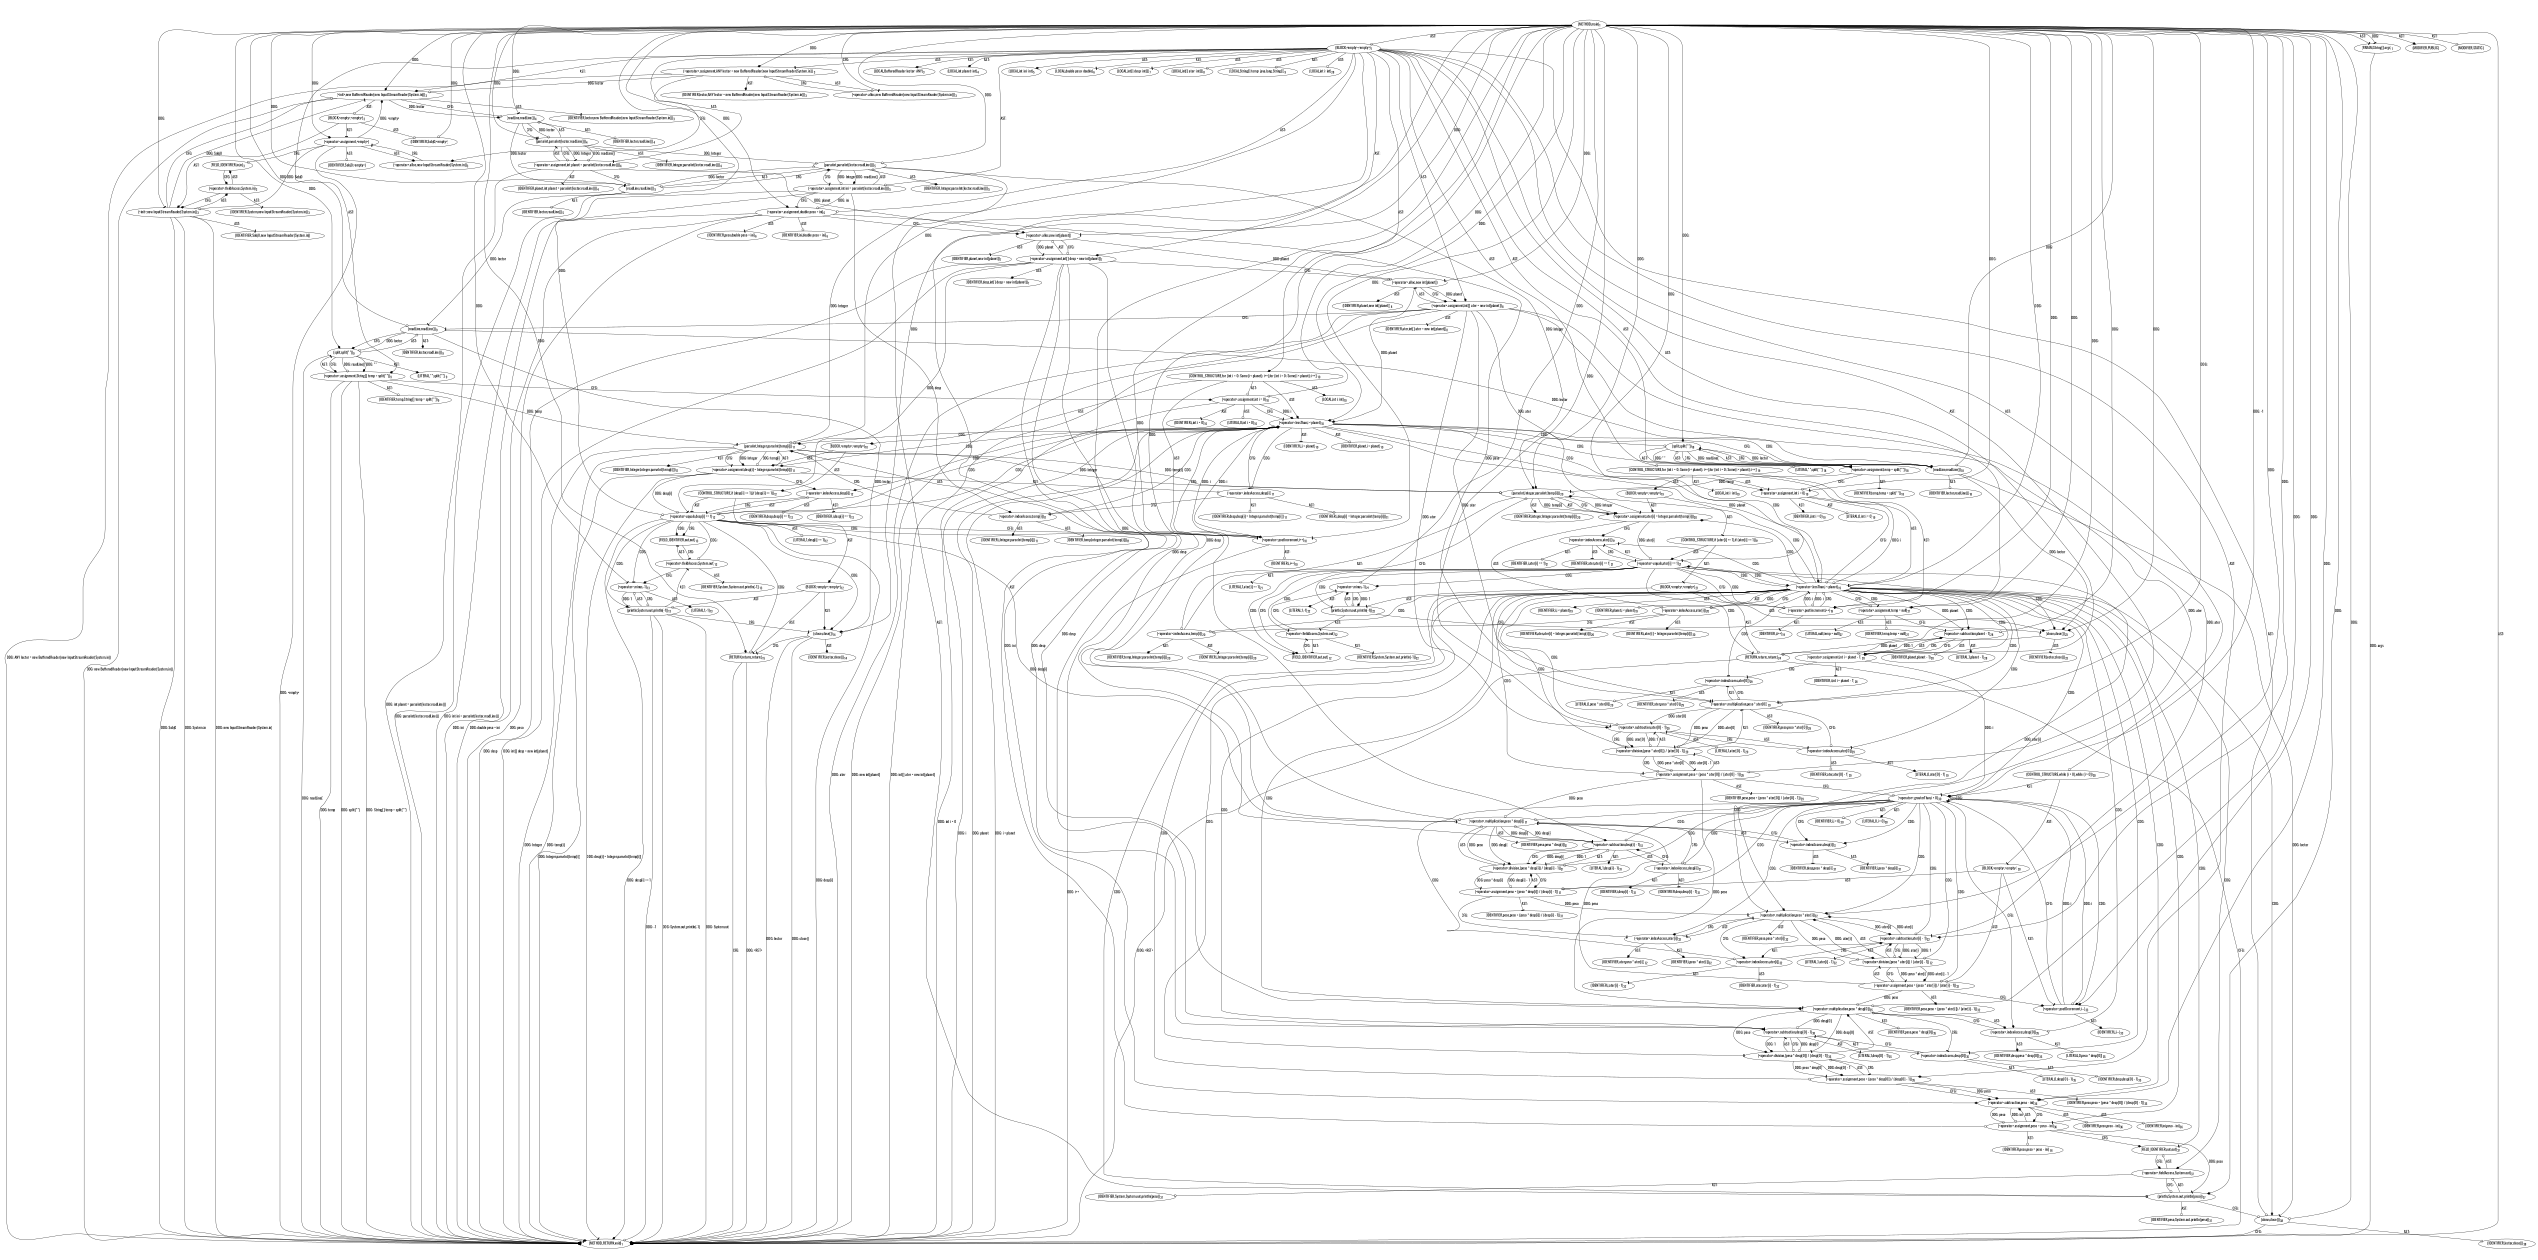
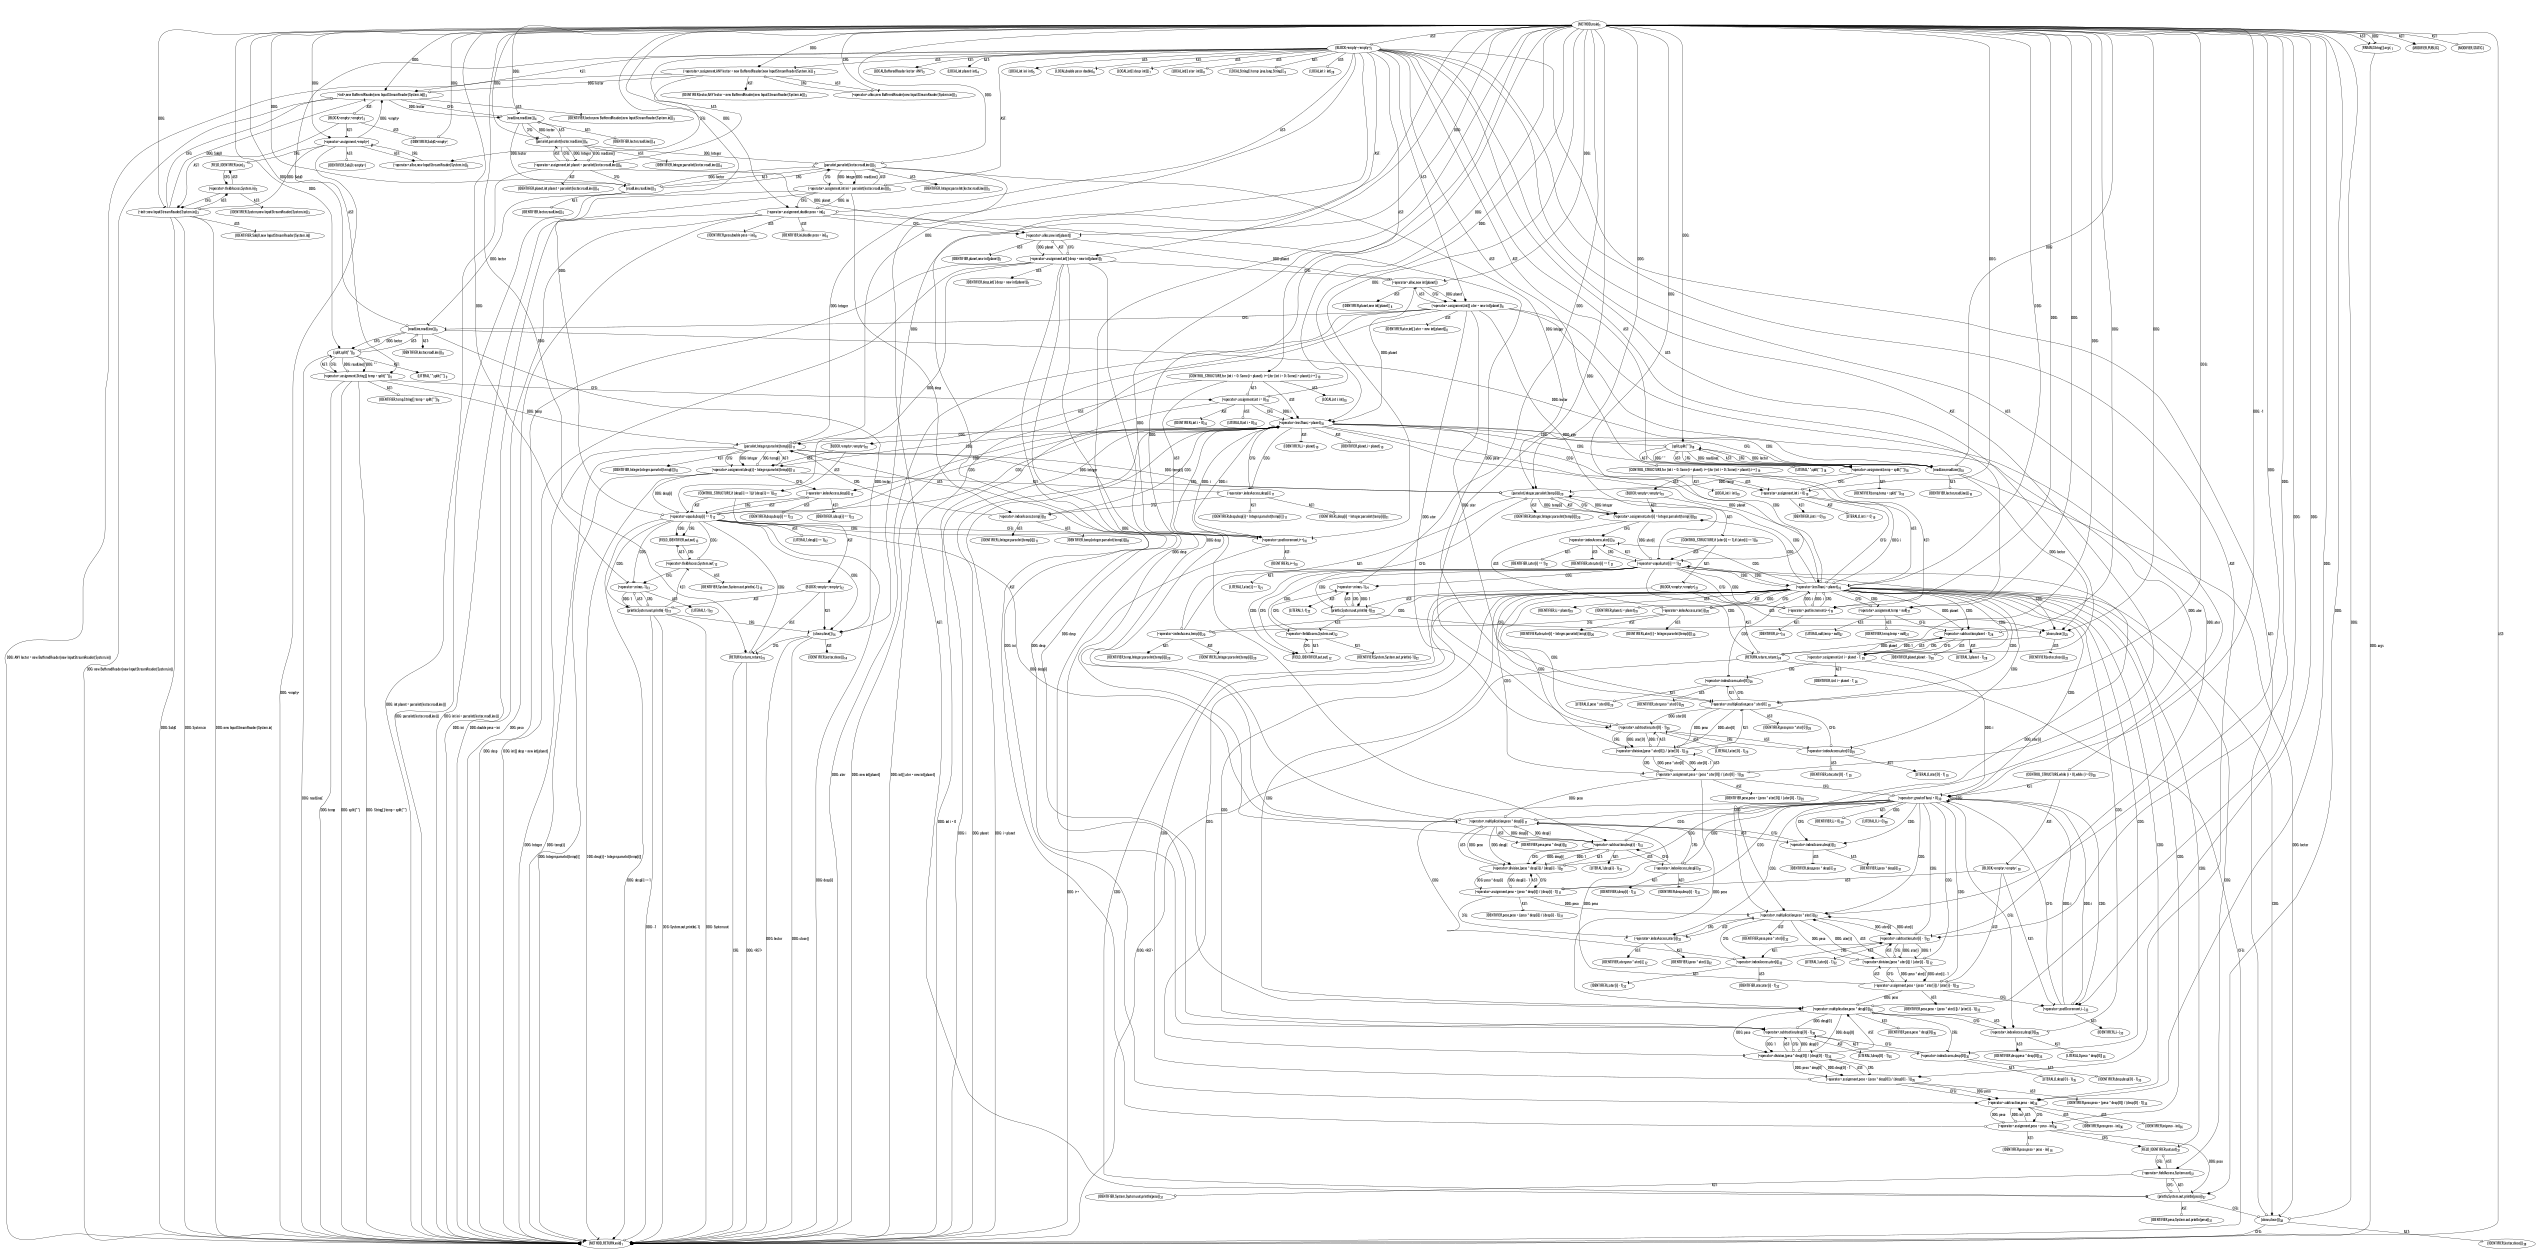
edge "(<operator>.assignment,int[] ater = new int[planet])" -> "(<operator>.assignment,ater[i] = Integer.parseInt(temp[i]))": now "(<operator>.assignment,int[] ater = new int[planet])" -> "(<operator>.equals,ater[i] == 1)"
edge "(<operator>.greaterThan,i > 0)" -> "(LITERAL,0,i > 0)": label "AST: " -> "CDG: "
